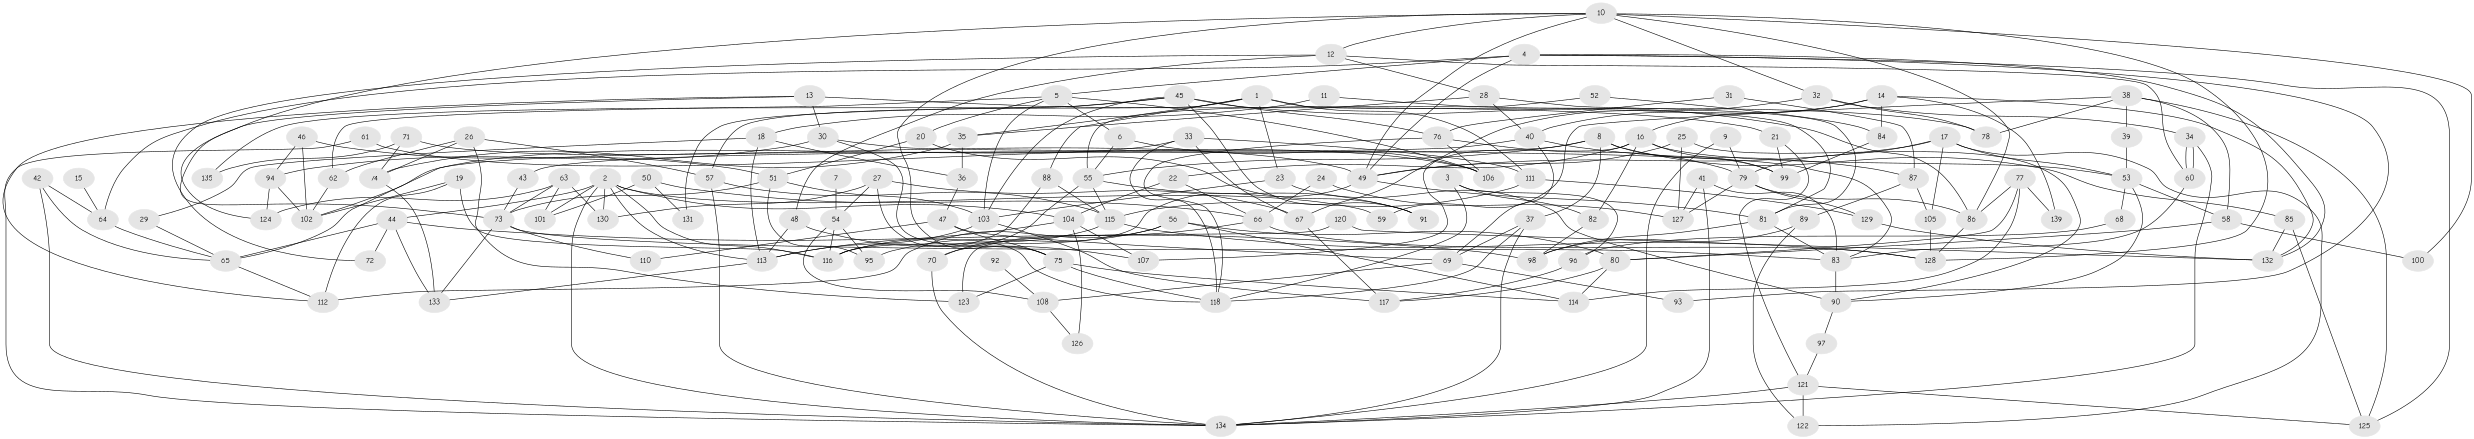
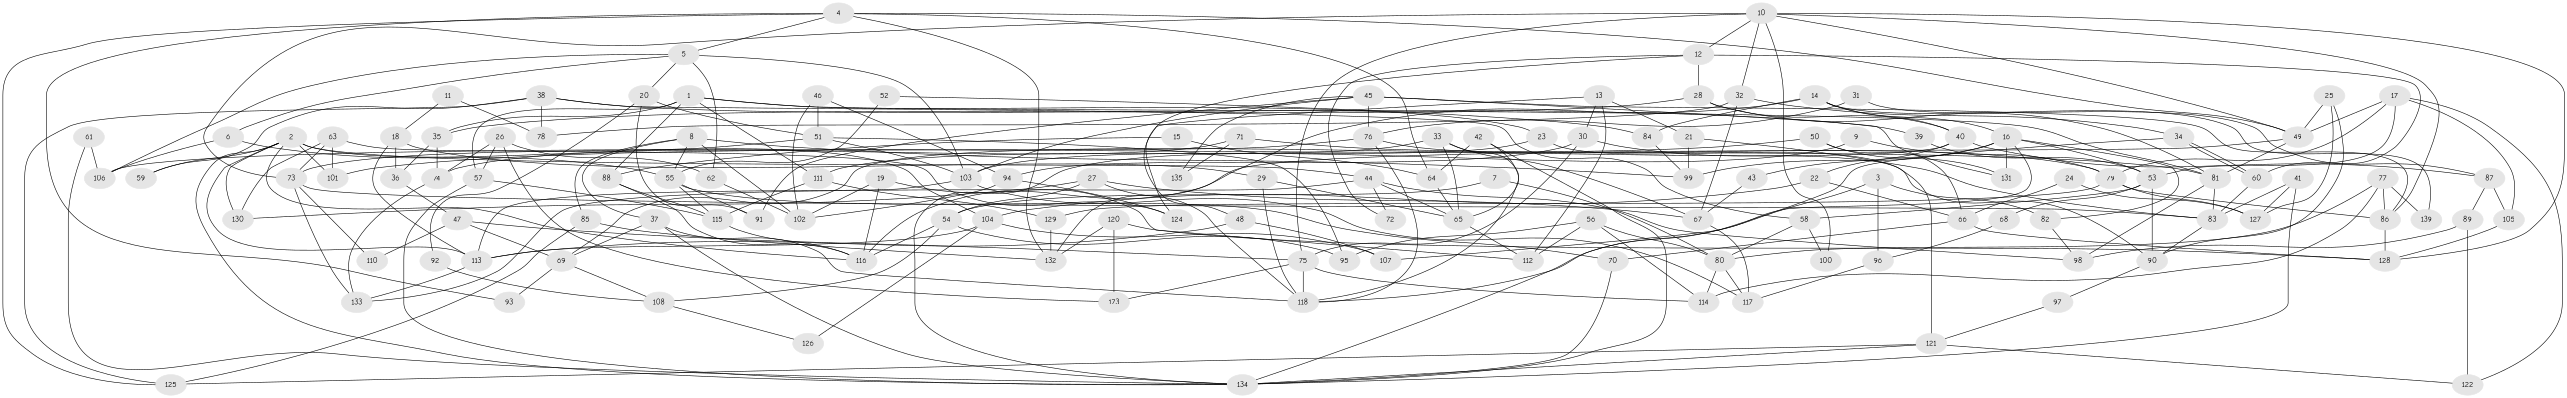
edge "15" -- "88": added
edge "71" -- "49": now "71" -- "81"
edge "16" -- "131": added
edge "20" -- "92": added
edge "7" -- "80": added
edge "43" -- "73": now "43" -- "67"
edge "29" -- "118": added
edge "115" -- "128": now "120" -- "128"
node "123": label "123" -> "173"
